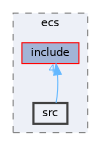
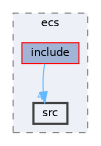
edge "src" -> "include": reversed
